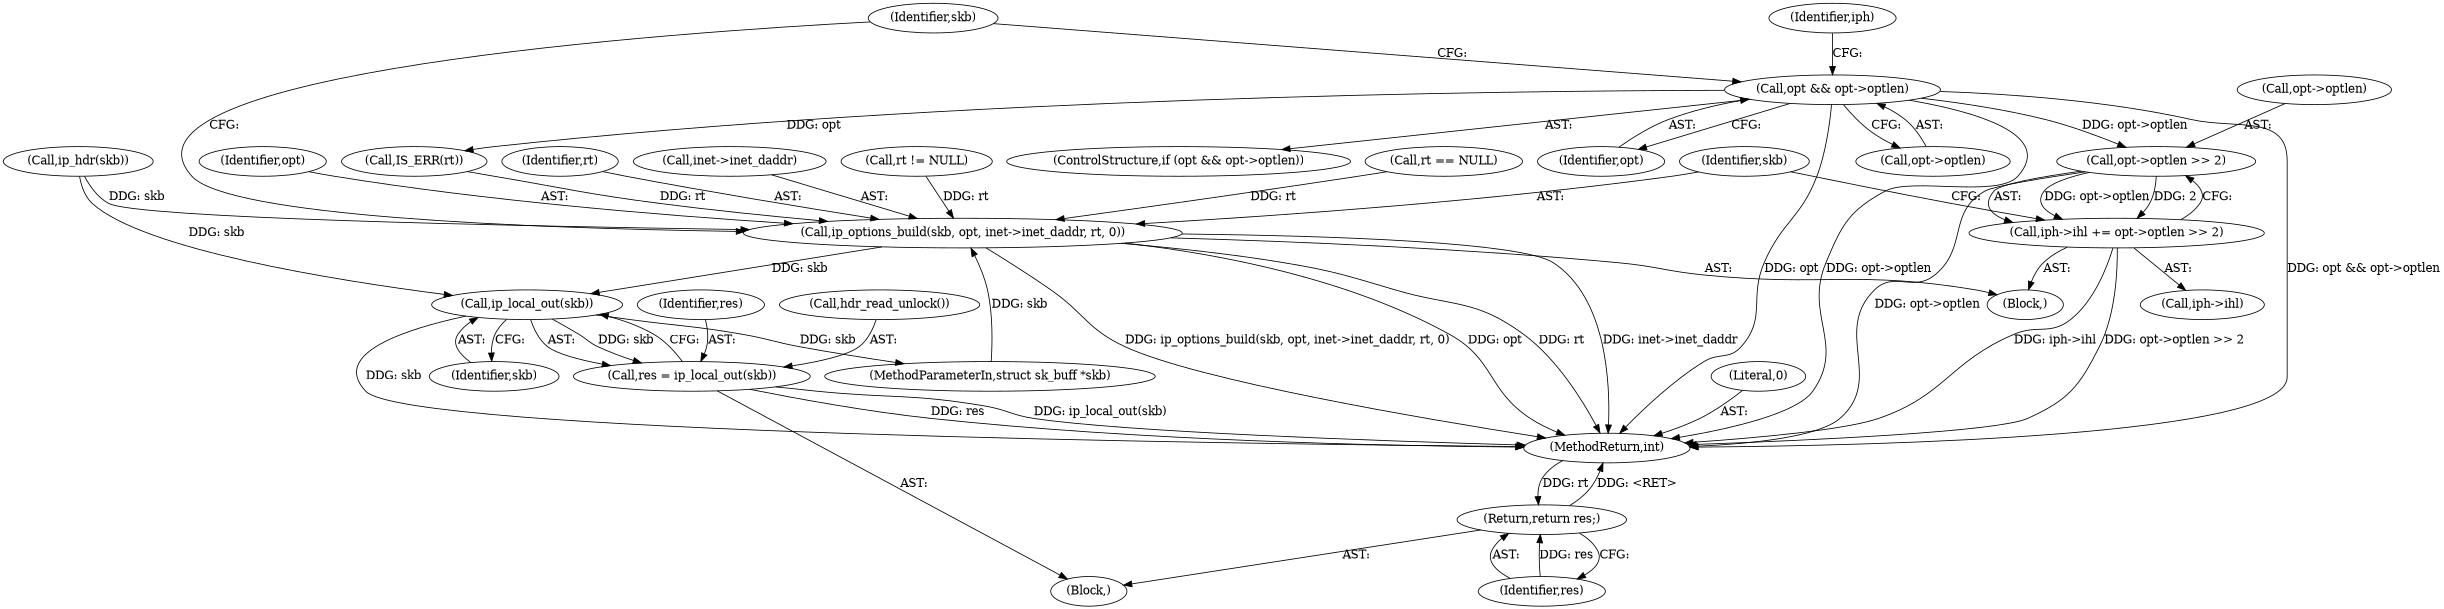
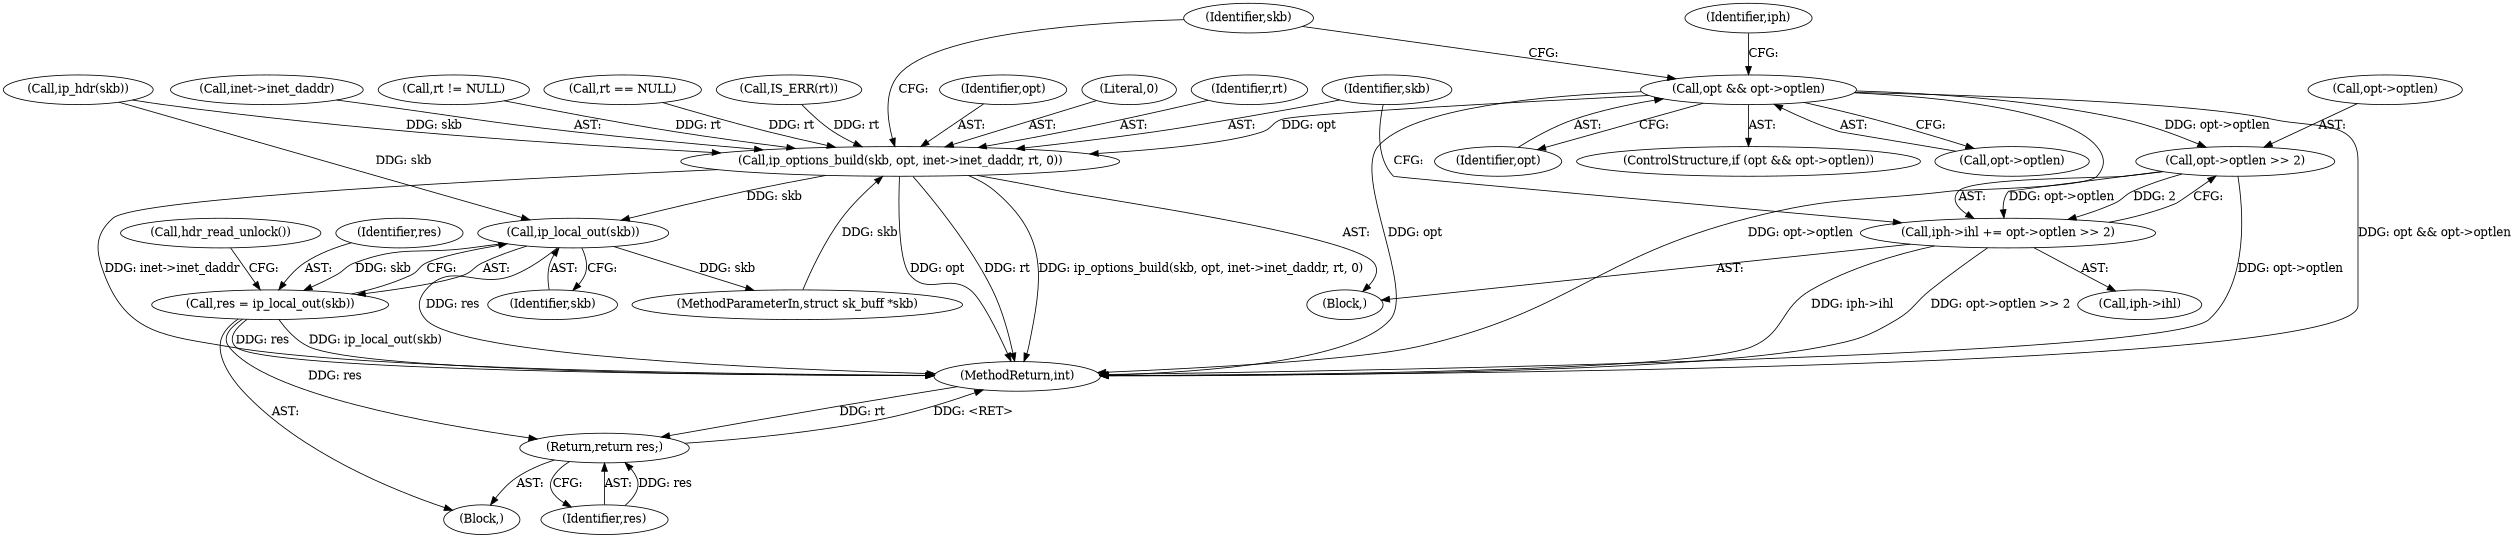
edge "(Call,opt && opt->optlen)" -> "(Call,IS_ERR(rt))": now "(Call,opt && opt->optlen)" -> "(Call,ip_options_build(skb, opt, inet->inet_daddr, rt, 0))"
edge "(Call,hdr_read_unlock())" -> "(Call,res = ip_local_out(skb))": label "AST: " -> "CFG: "
edge "(Call,ip_local_out(skb))" -> "(MethodReturn,int)": label "DDG: skb" -> "DDG: res"
edge "(Call,res = ip_local_out(skb))" -> "(Return,return res;)": added, label "DDG: res"
edge "(Literal,0)" -> "(MethodReturn,int)": now "(Literal,0)" -> "(Call,ip_options_build(skb, opt, inet->inet_daddr, rt, 0))"
